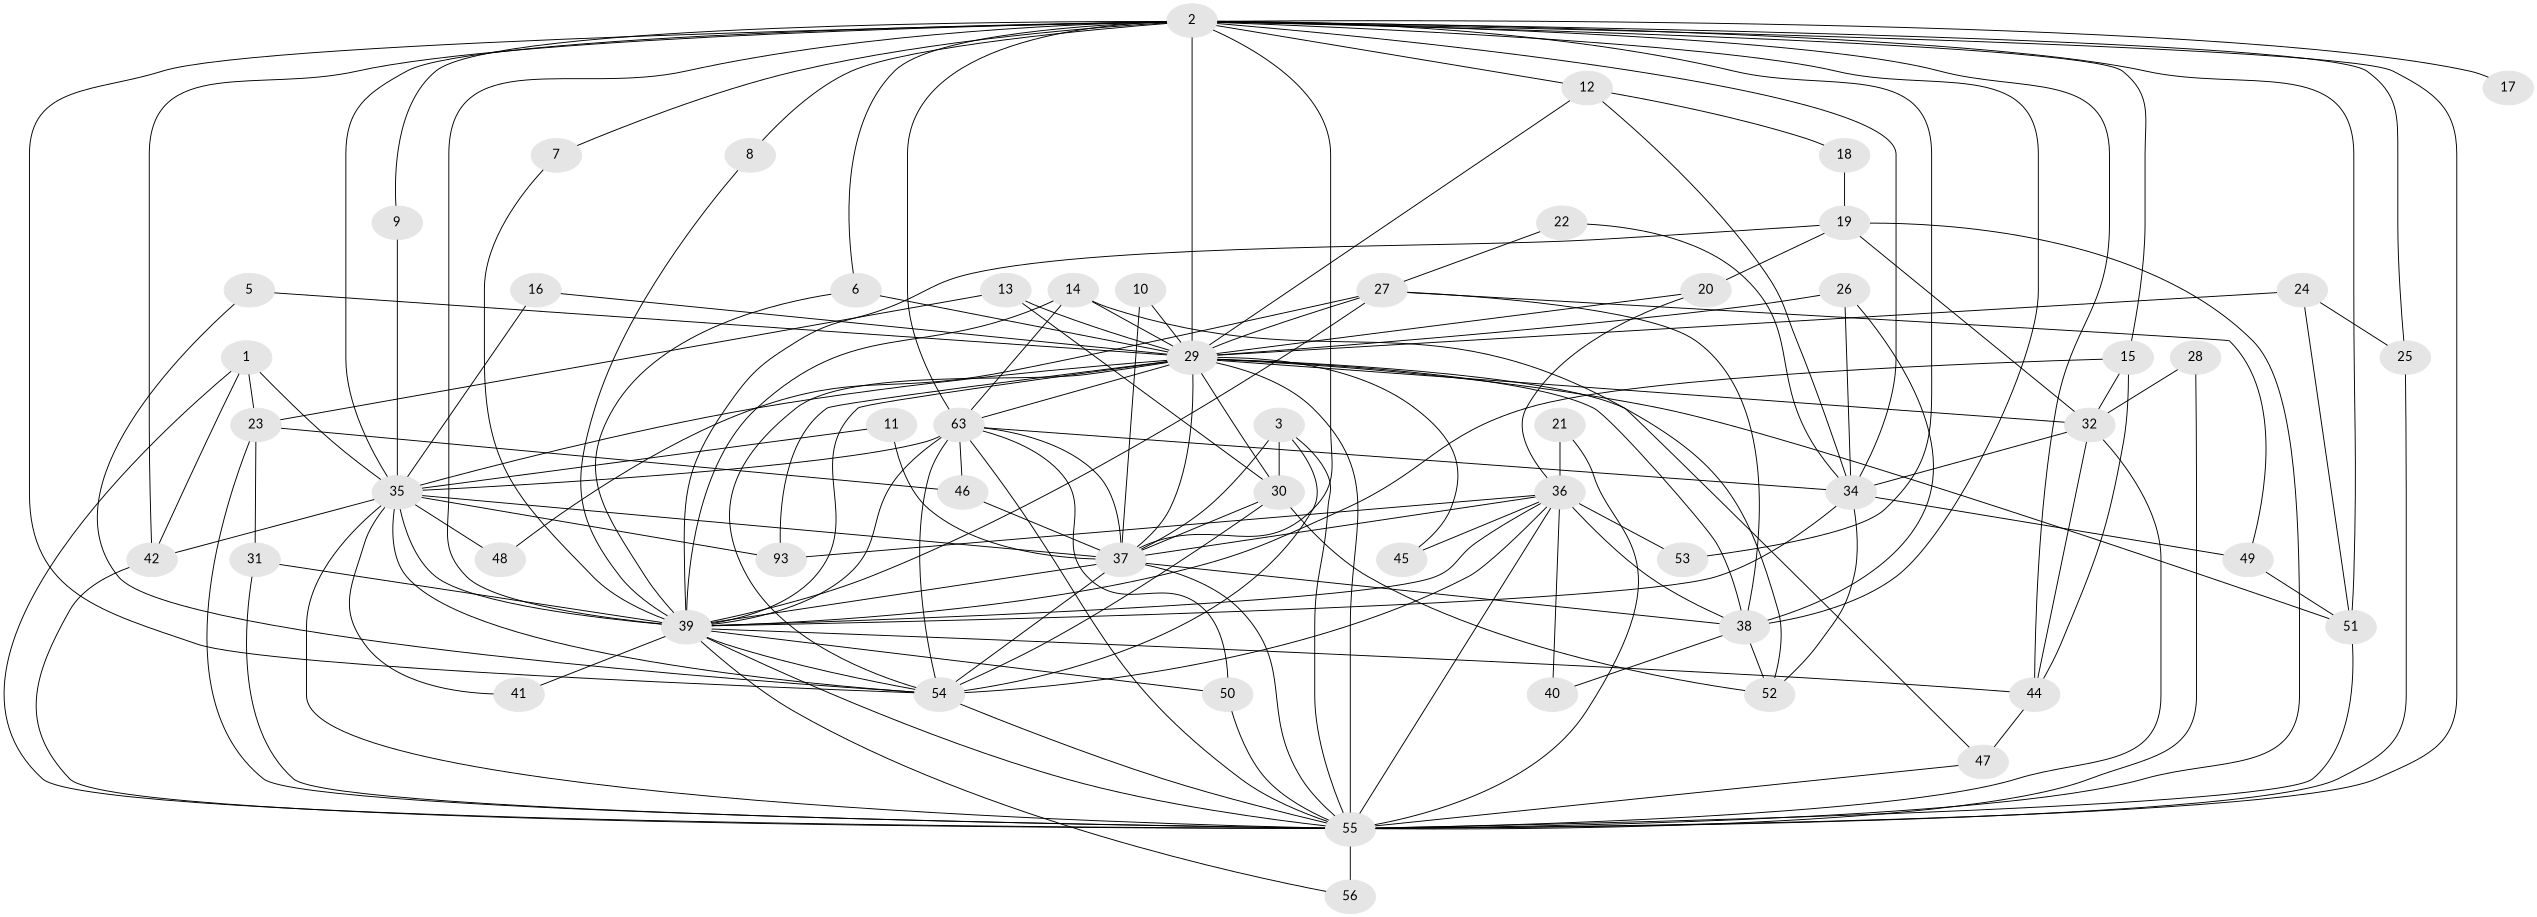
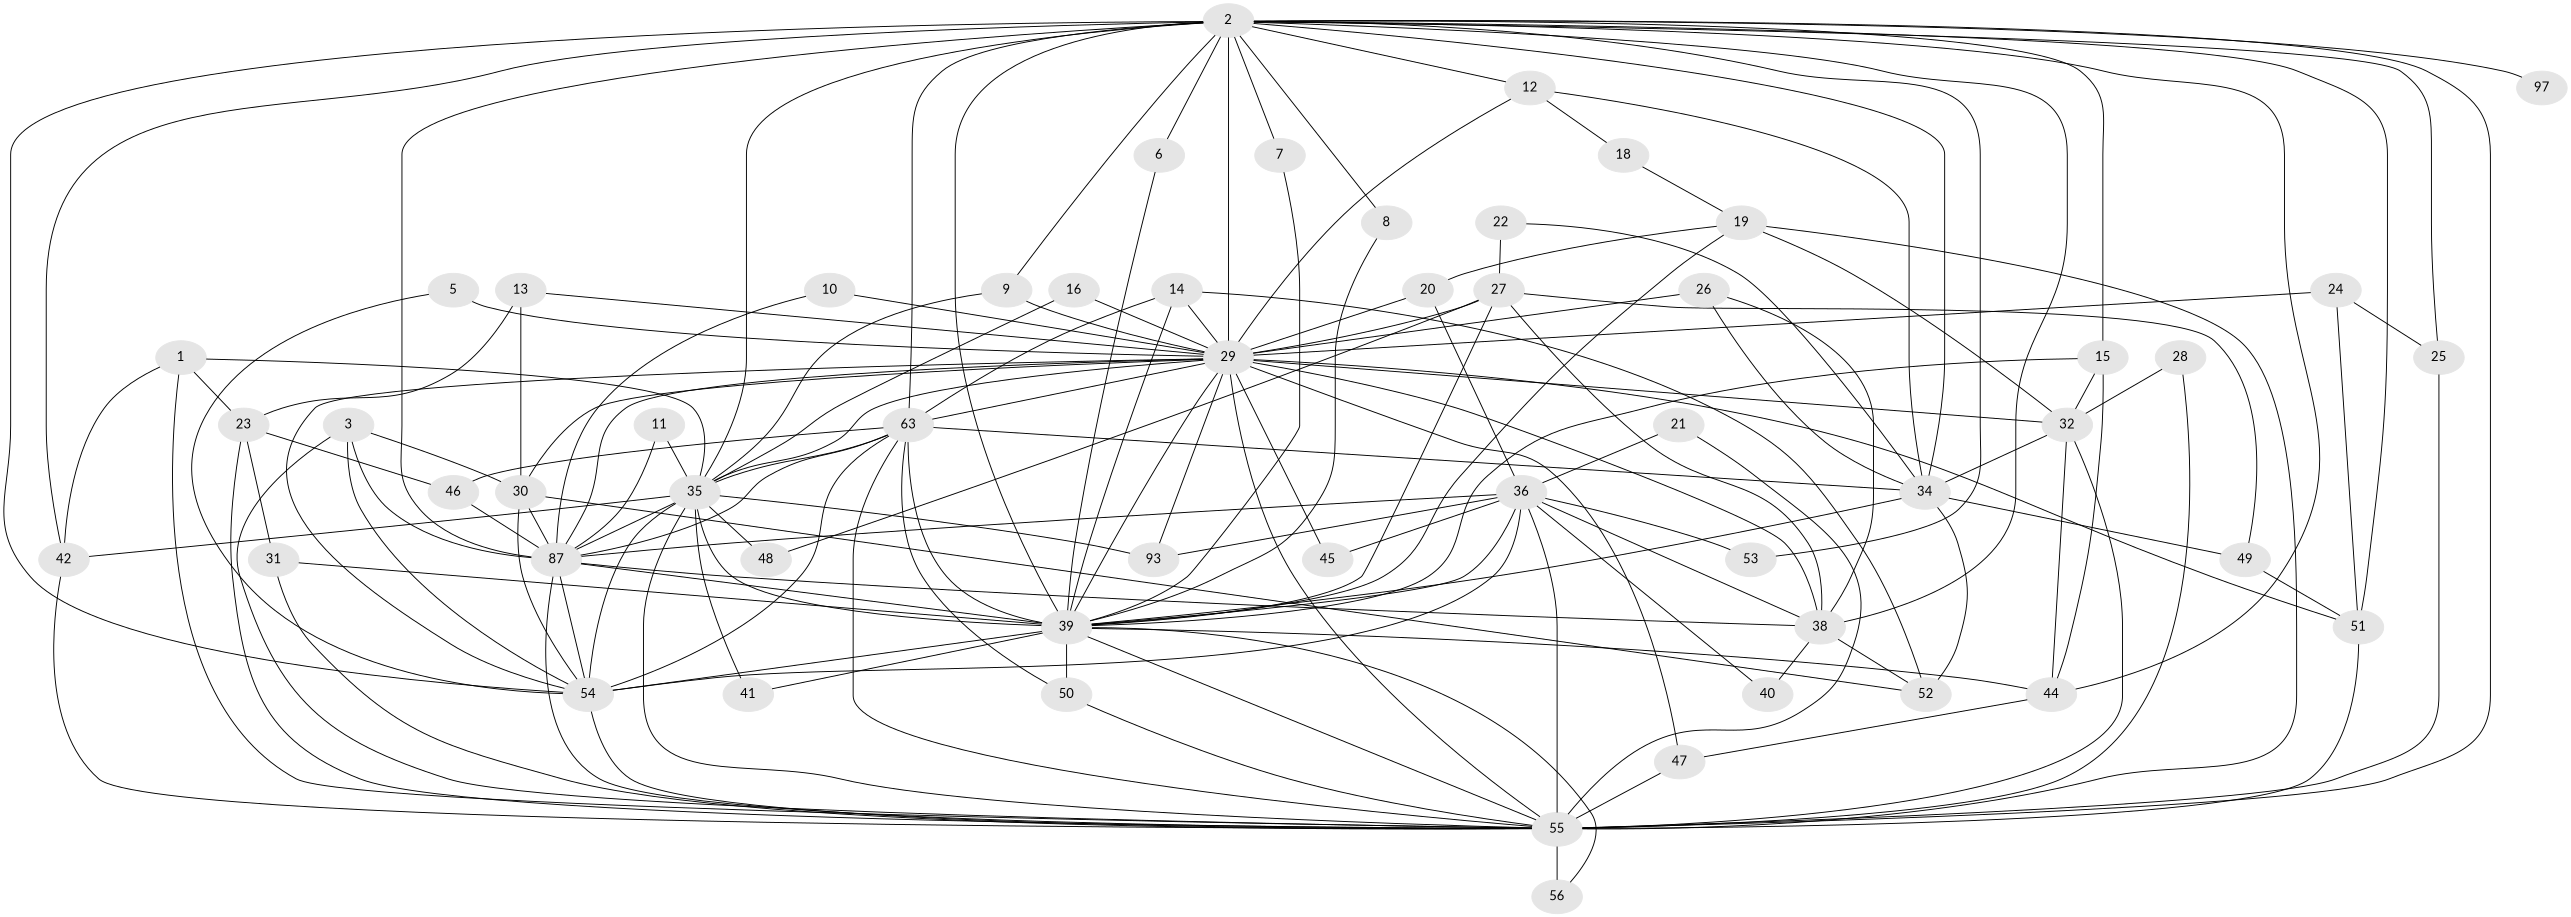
node "17": label "17" -> "97"
edge "6" -- "29": now "9" -- "29"
node "37": label "37" -> "87"
